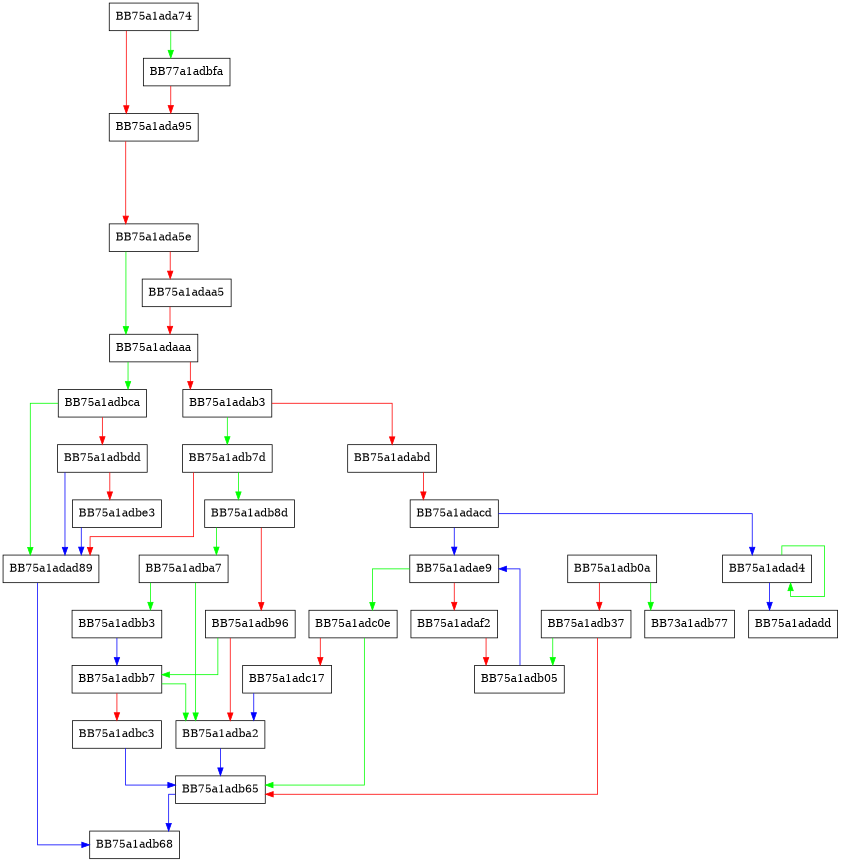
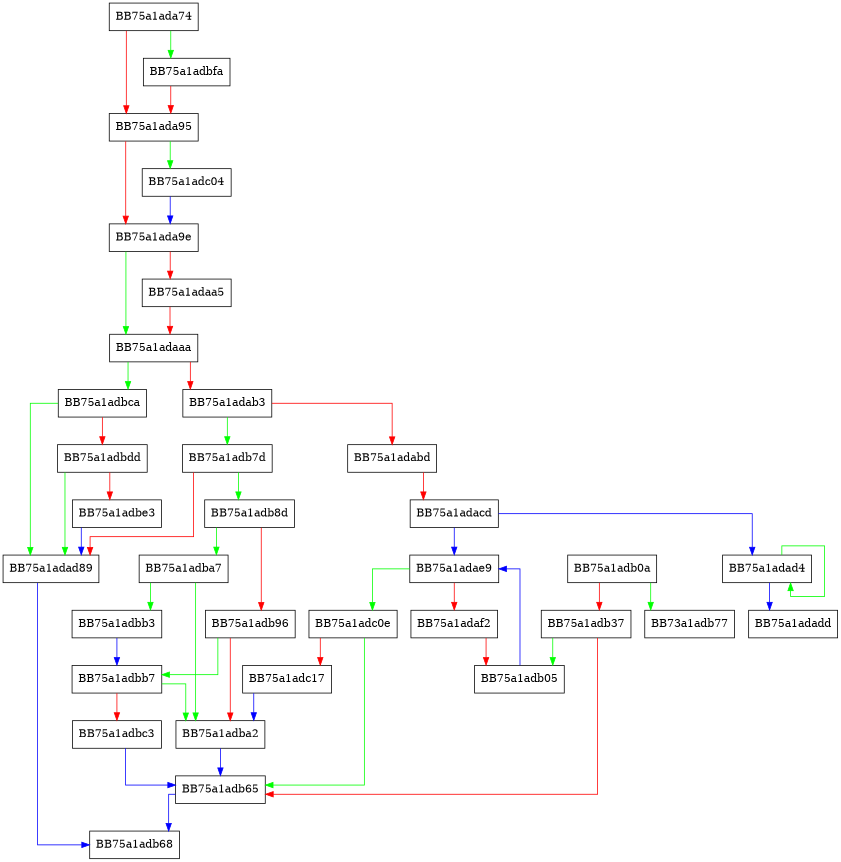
node "BB77a1adbfa": label "BB77a1adbfa" -> "BB75a1adbfa"
node "BB75a1adc04": added
node "BB75a1ada5e": label "BB75a1ada5e" -> "BB75a1ada9e"
edge "BB75a1adbdd" -> "BB75a1adad89": color blue -> green
